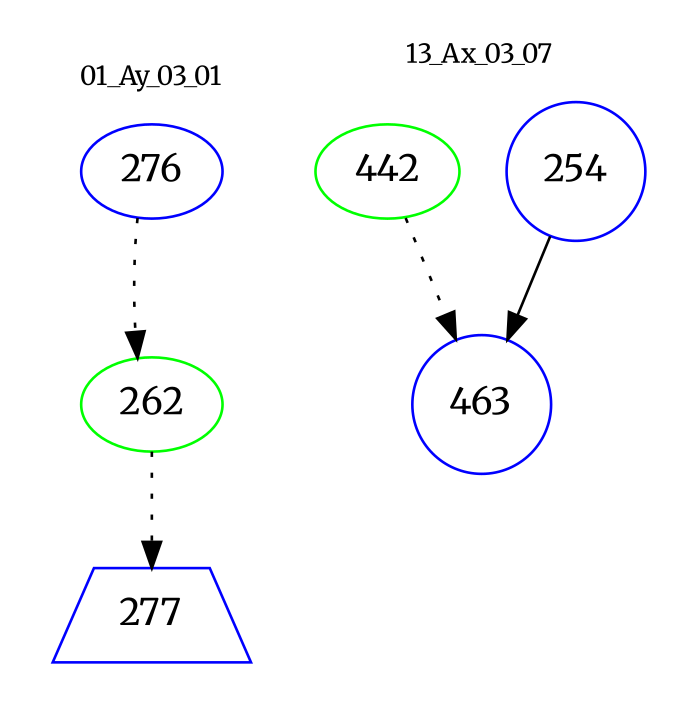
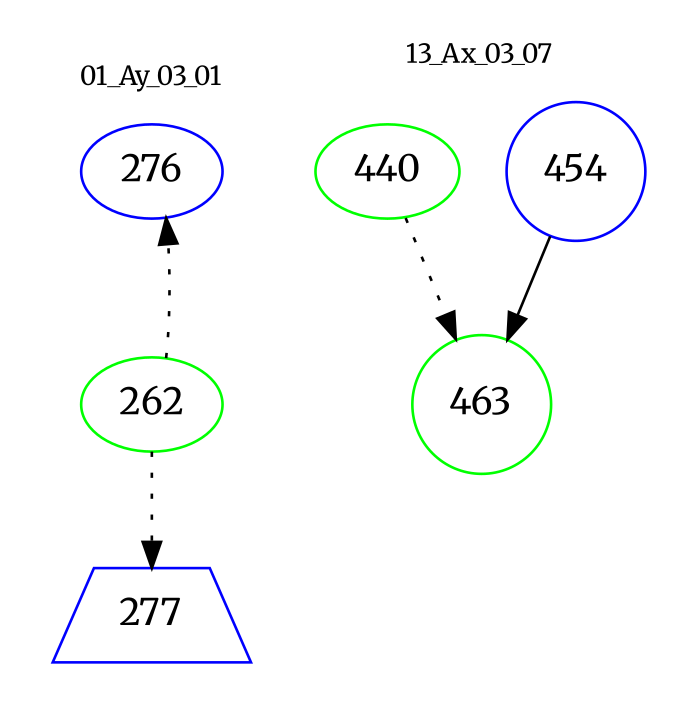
node "442": label "442" -> "440"
node "254": label "254" -> "454"
edge "276" -> "262": reversed
node "463": color blue -> green
